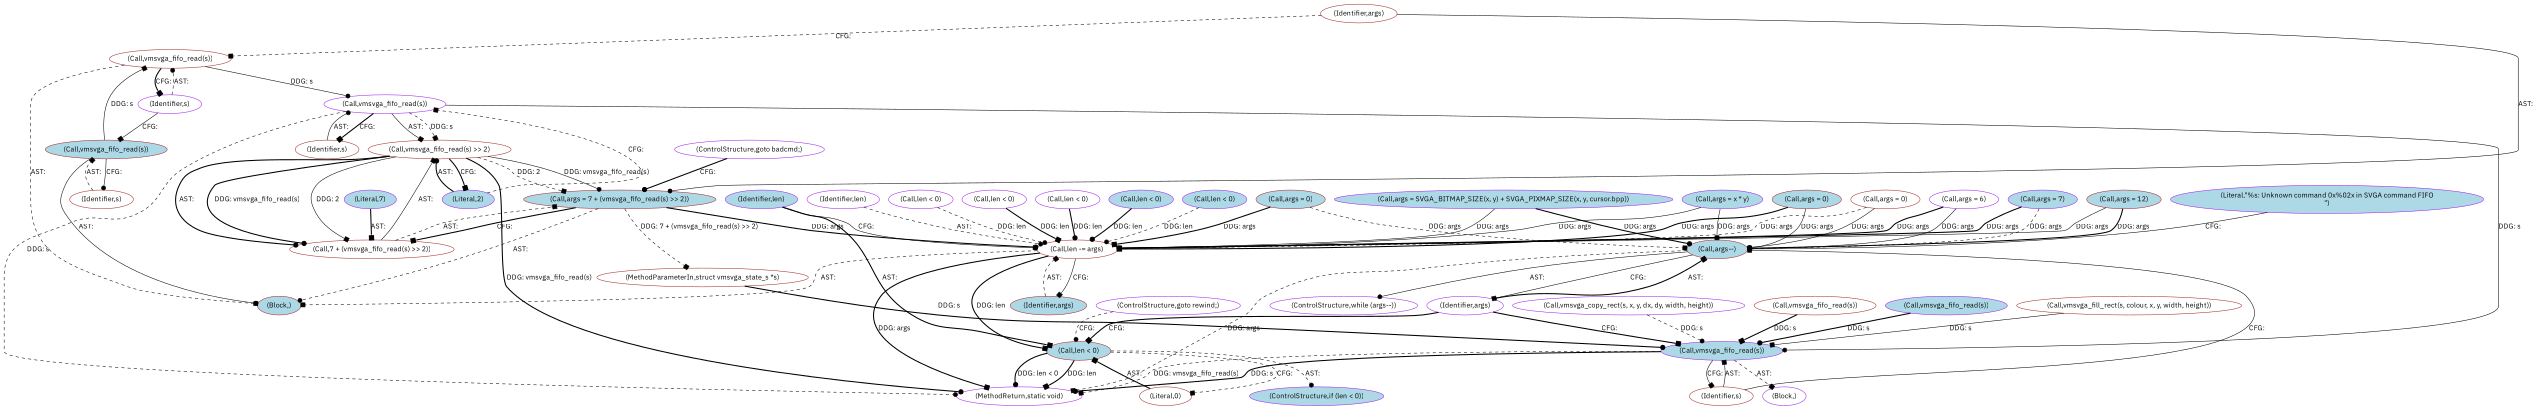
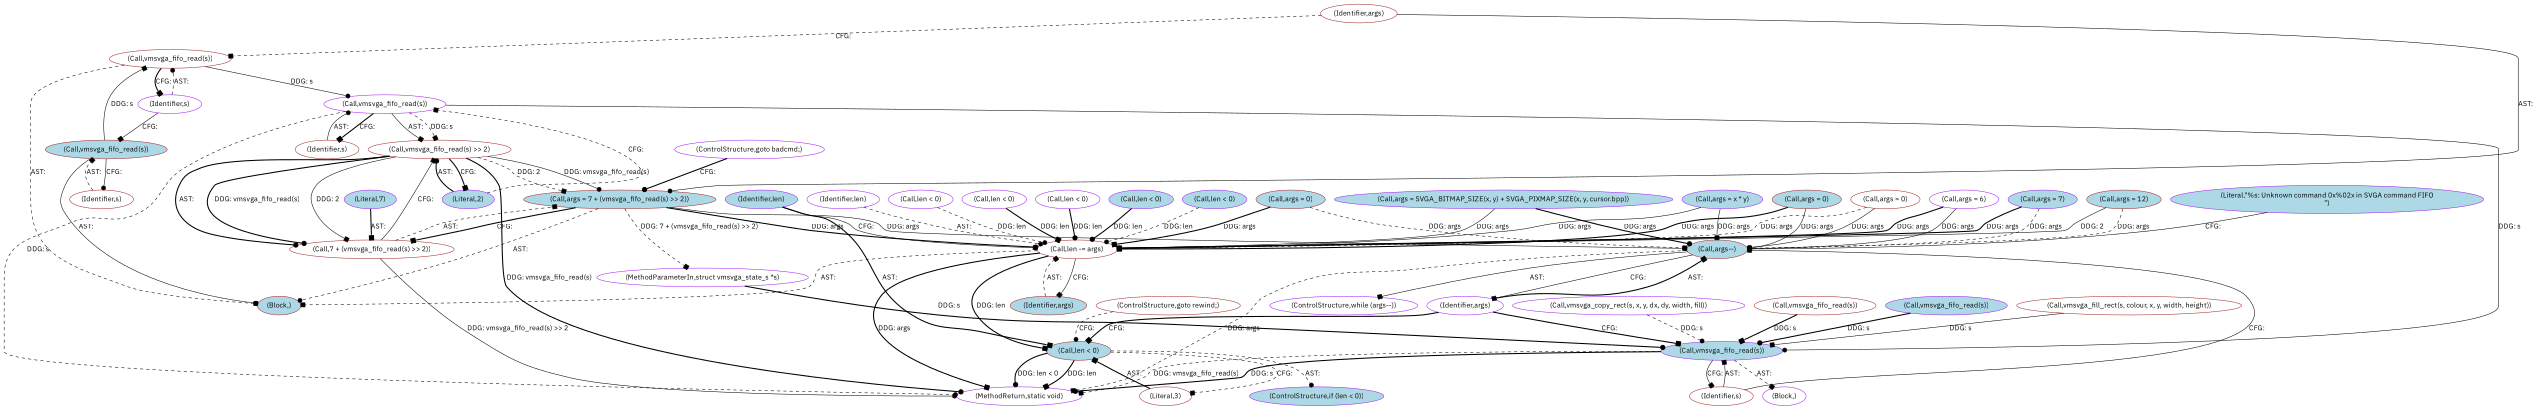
edge "(Call,7 + (vmsvga_fifo_read(s) >> 2))" -> "(Call,vmsvga_fifo_read(s) >> 2)": label "AST: " -> "CFG: "
edge "(Call,args = 12)" -> "(Call,len -= args)": label "DDG: args" -> "DDG: 2"
edge "(Call,args = 7 + (vmsvga_fifo_read(s) >> 2))" -> "(Call,args--)": added, label "DDG: args"
edge "(Call,args = 12)" -> "(Call,args--)": style bold -> dashed
edge "(Call,args--)" -> "(ControlStructure,while (args--))": arrowhead dot -> box
node "(MethodParameterIn,struct vmsvga_state_s *s)": color brown -> purple
node "(ControlStructure,goto rewind;)": color purple -> brown
node "(Call,vmsvga_copy_rect(s, x, y, dx, dy, width, height))": label "(Call,vmsvga_copy_rect(s, x, y, dx, dy, width, height))" -> "(Call,vmsvga_copy_rect(s, x, y, dx, dy, width, fill))"
edge "(Call,7 + (vmsvga_fifo_read(s) >> 2))" -> "(MethodReturn,static void)": added, label "DDG: vmsvga_fifo_read(s) >> 2"
node "(Literal,0)": label "(Literal,0)" -> "(Literal,3)"
